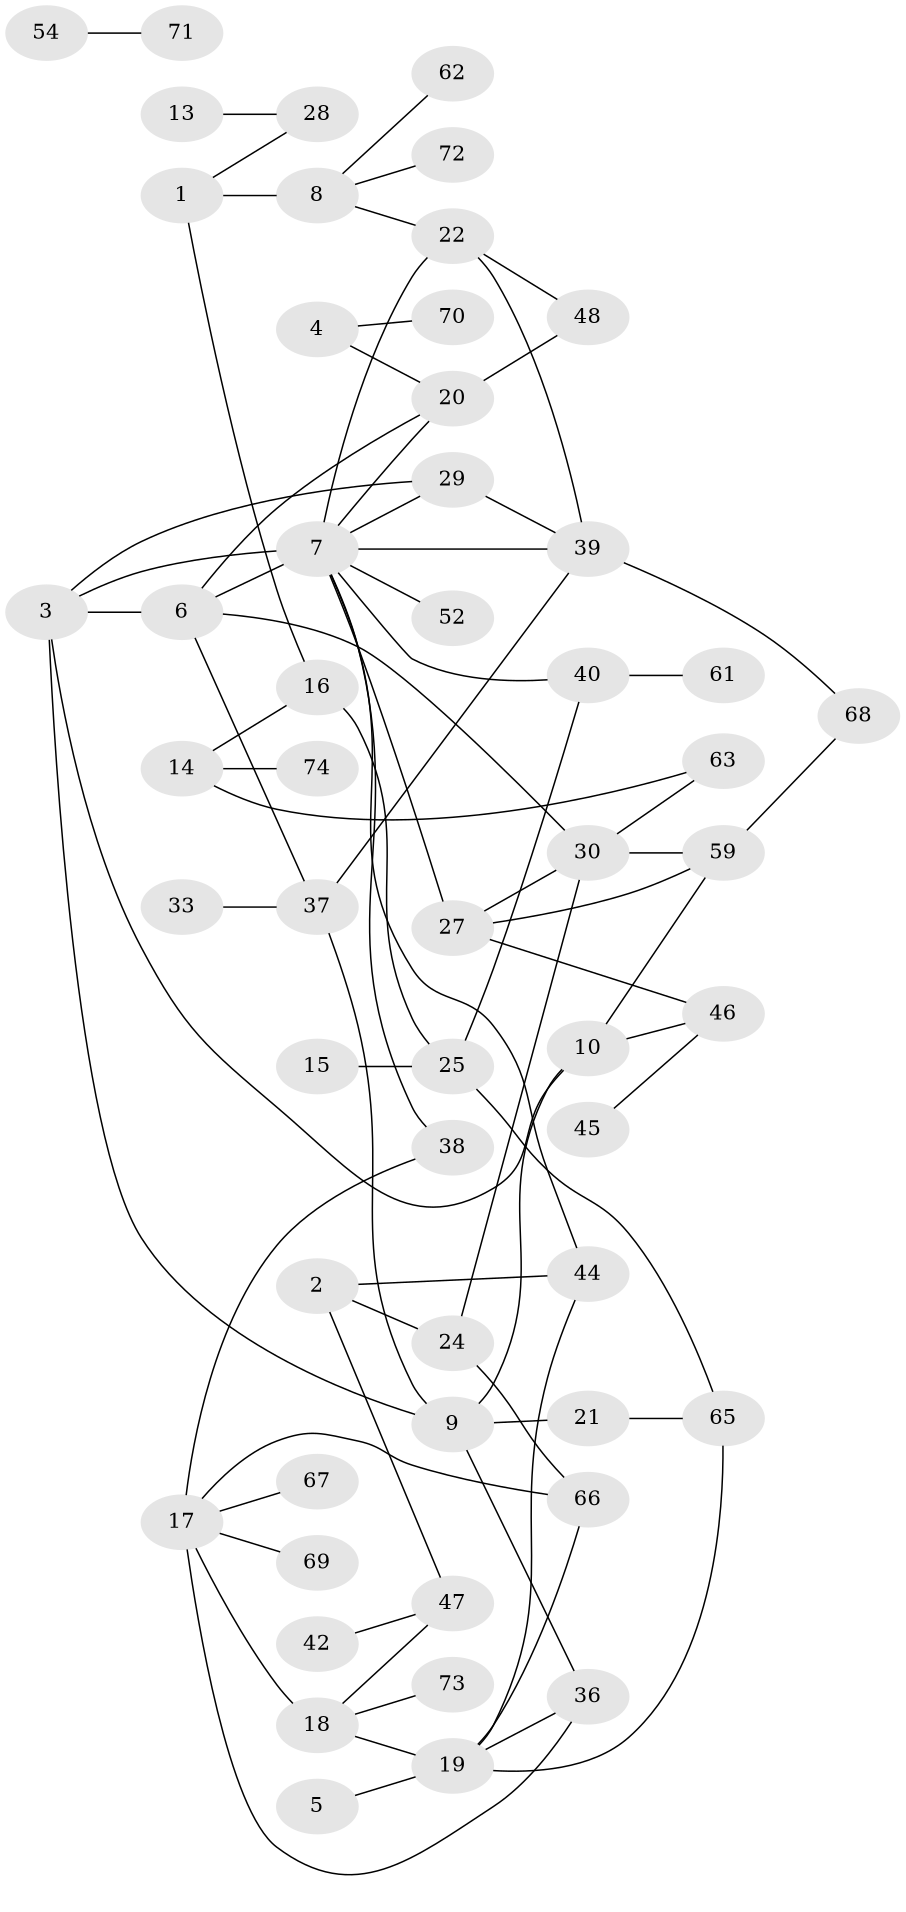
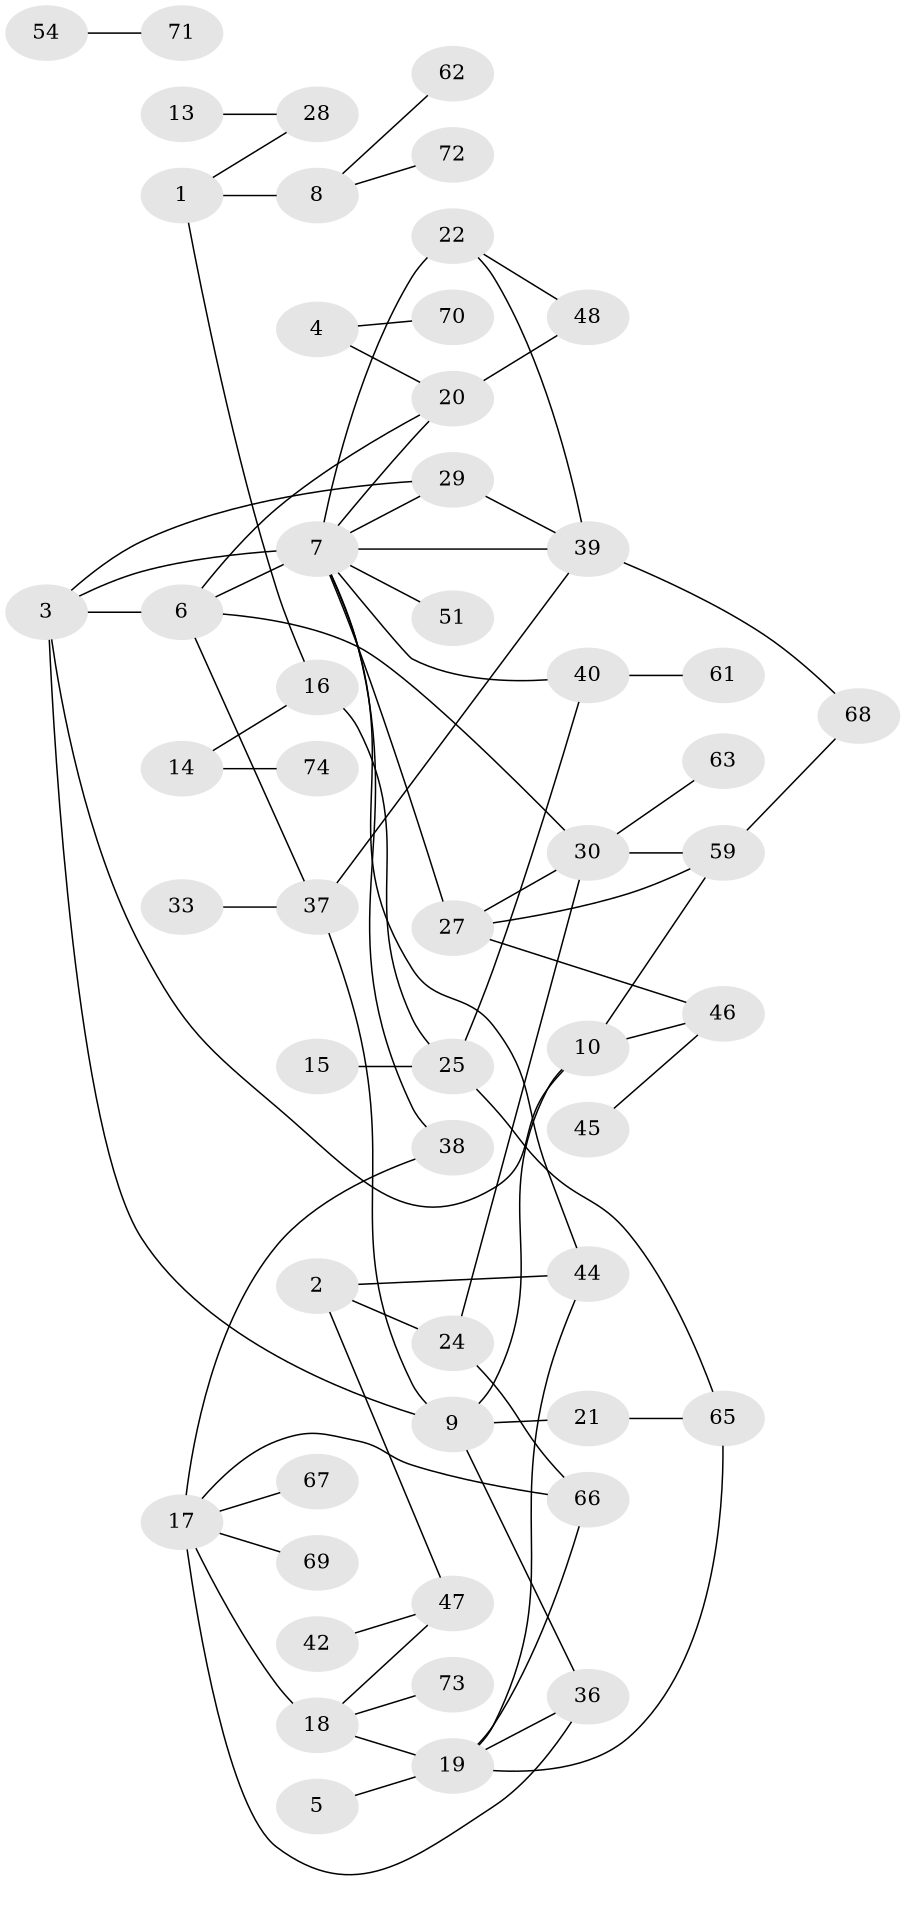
edge "8" -- "22": removed
node "52": label "52" -> "51"
edge "63" -- "14": removed
